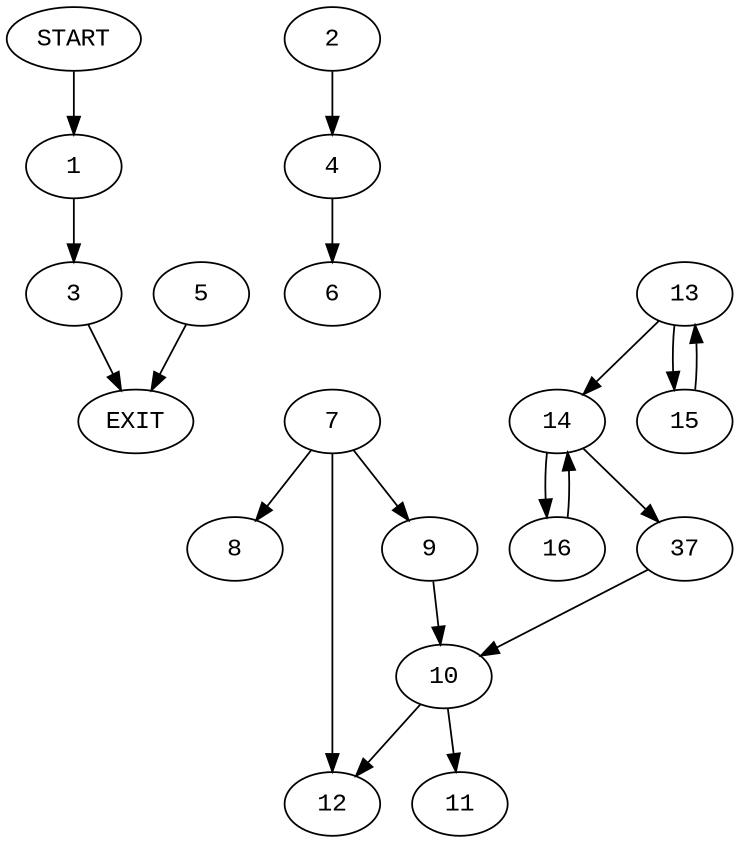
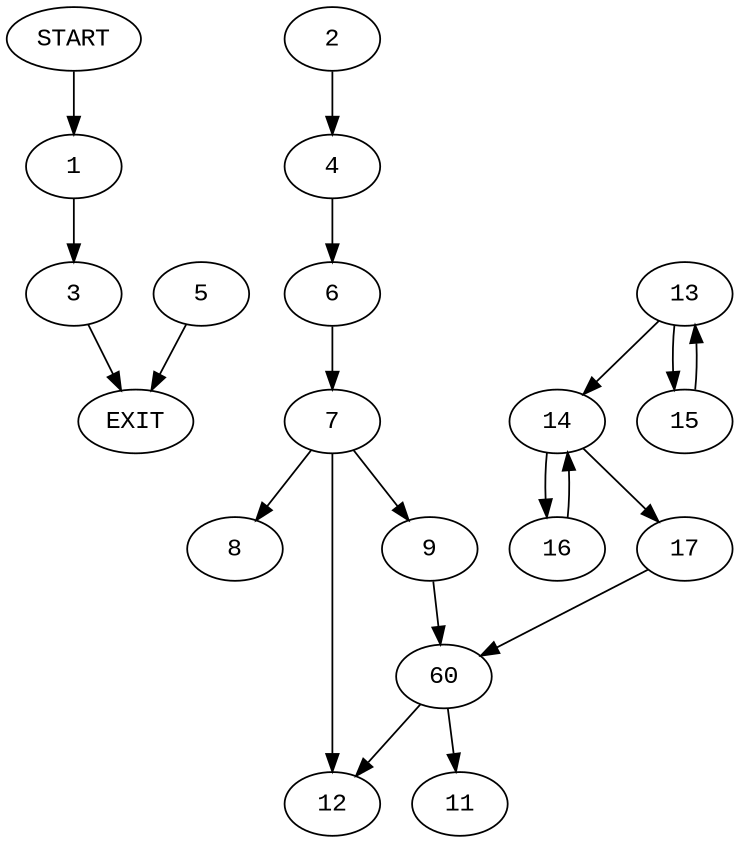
edge "6" -> "7": added
node "37": label "37" -> "17"
node "10": label "10" -> "60"
